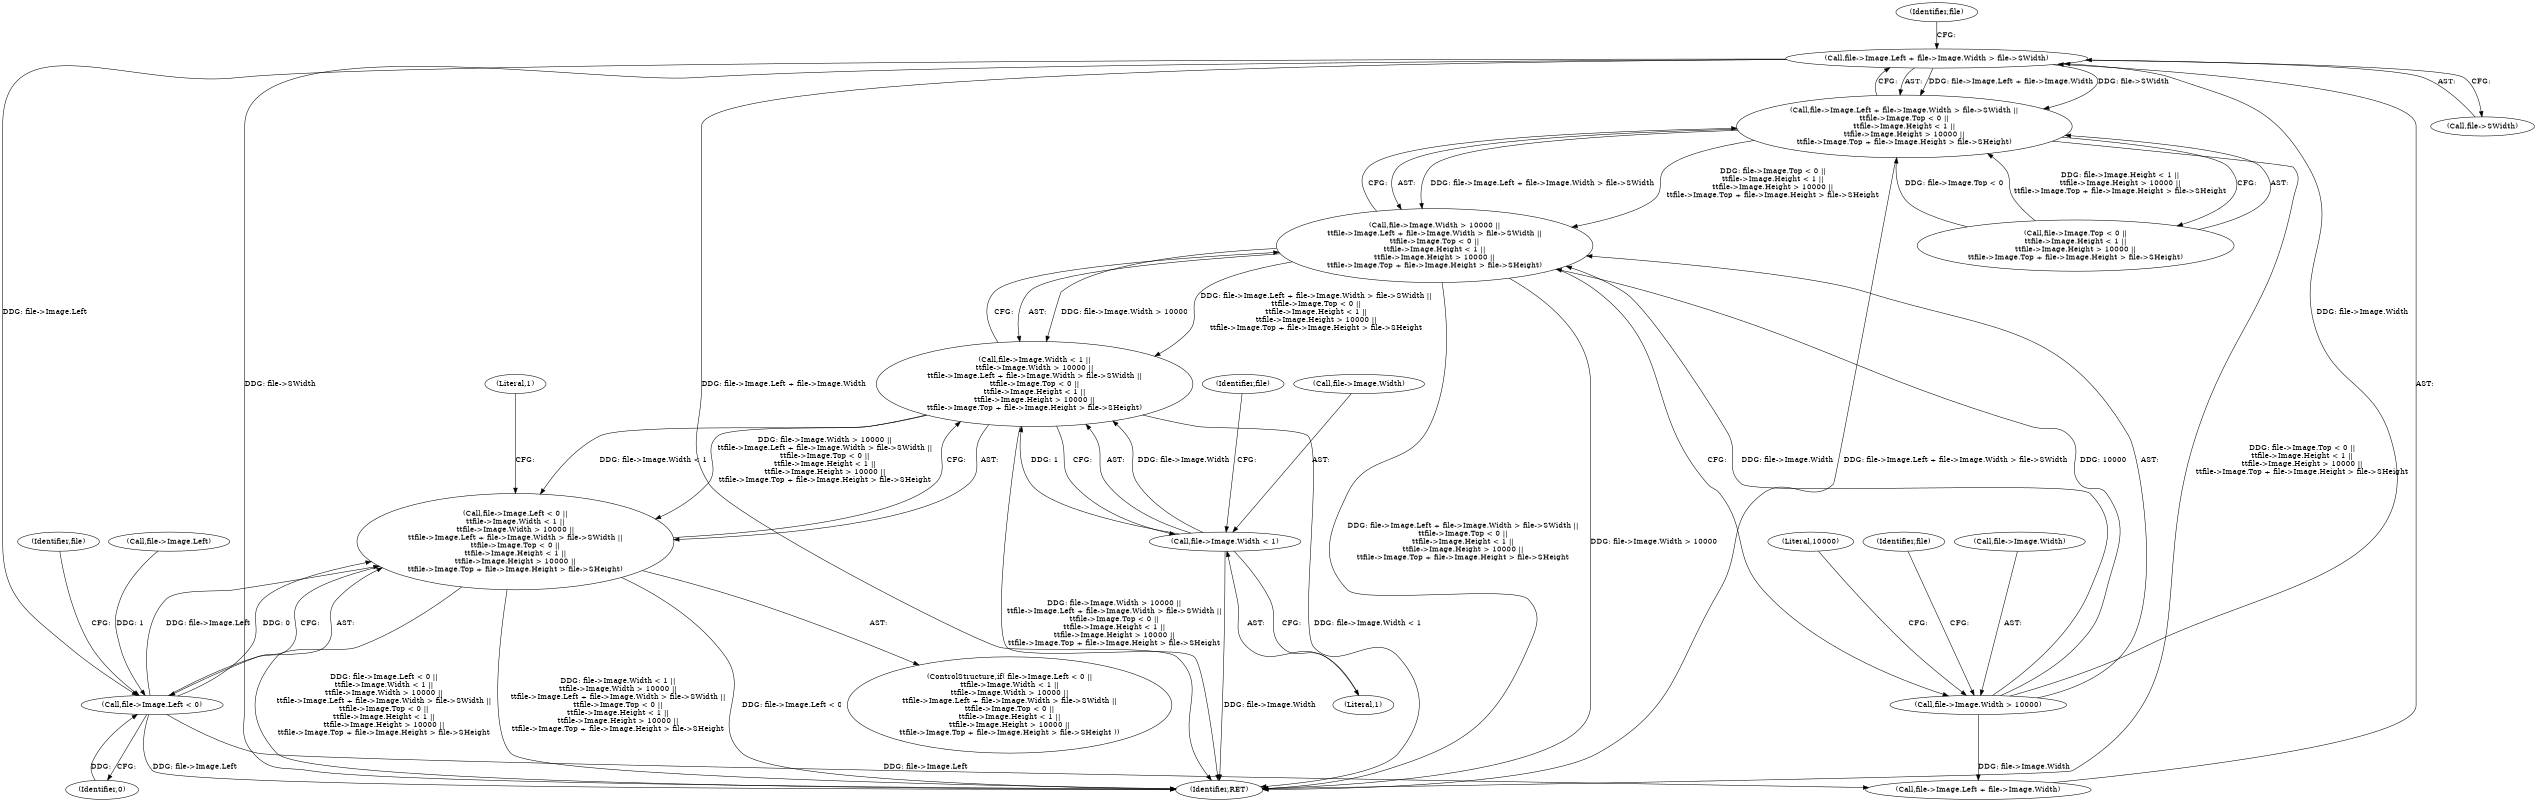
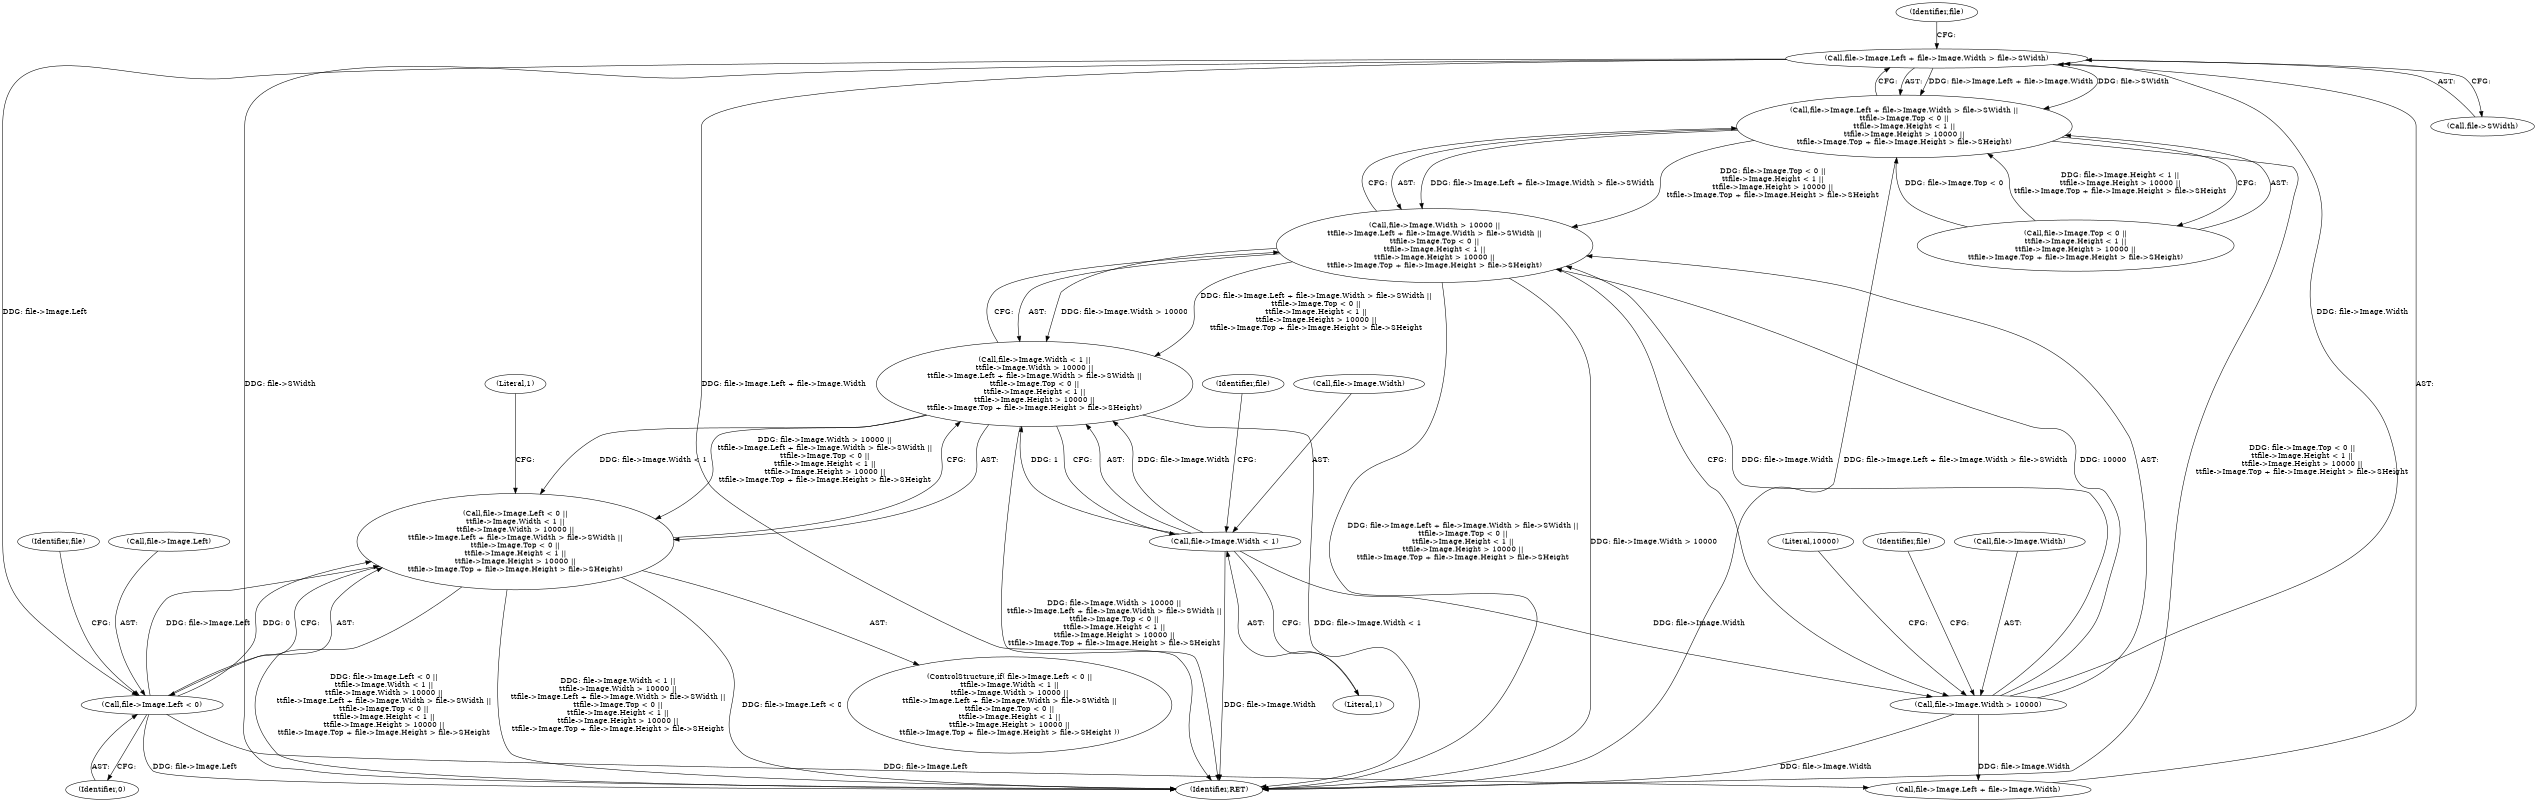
edge "(Call,file->Image.Left)" -> "(Call,file->Image.Left < 0)": label "DDG: 1" -> "AST: "
edge "(Call,file->Image.Width < 1)" -> "(Call,file->Image.Width > 10000)": added, label "DDG: file->Image.Width"
edge "(Identifier,0)" -> "(Call,file->Image.Left < 0)": label "DDG: " -> "AST: "
edge "(Call,file->Image.Width > 10000)" -> "(Identifier,RET)": added, label "DDG: file->Image.Width"
